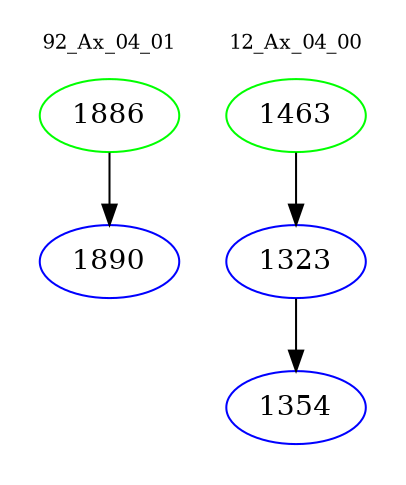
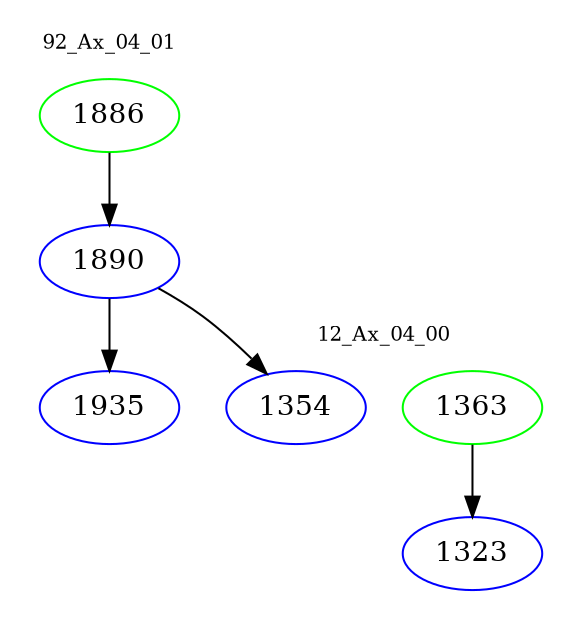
node "1463": label "1463" -> "1363"
edge "1323" -> "1354": now "1890" -> "1354"
node "1935": added
